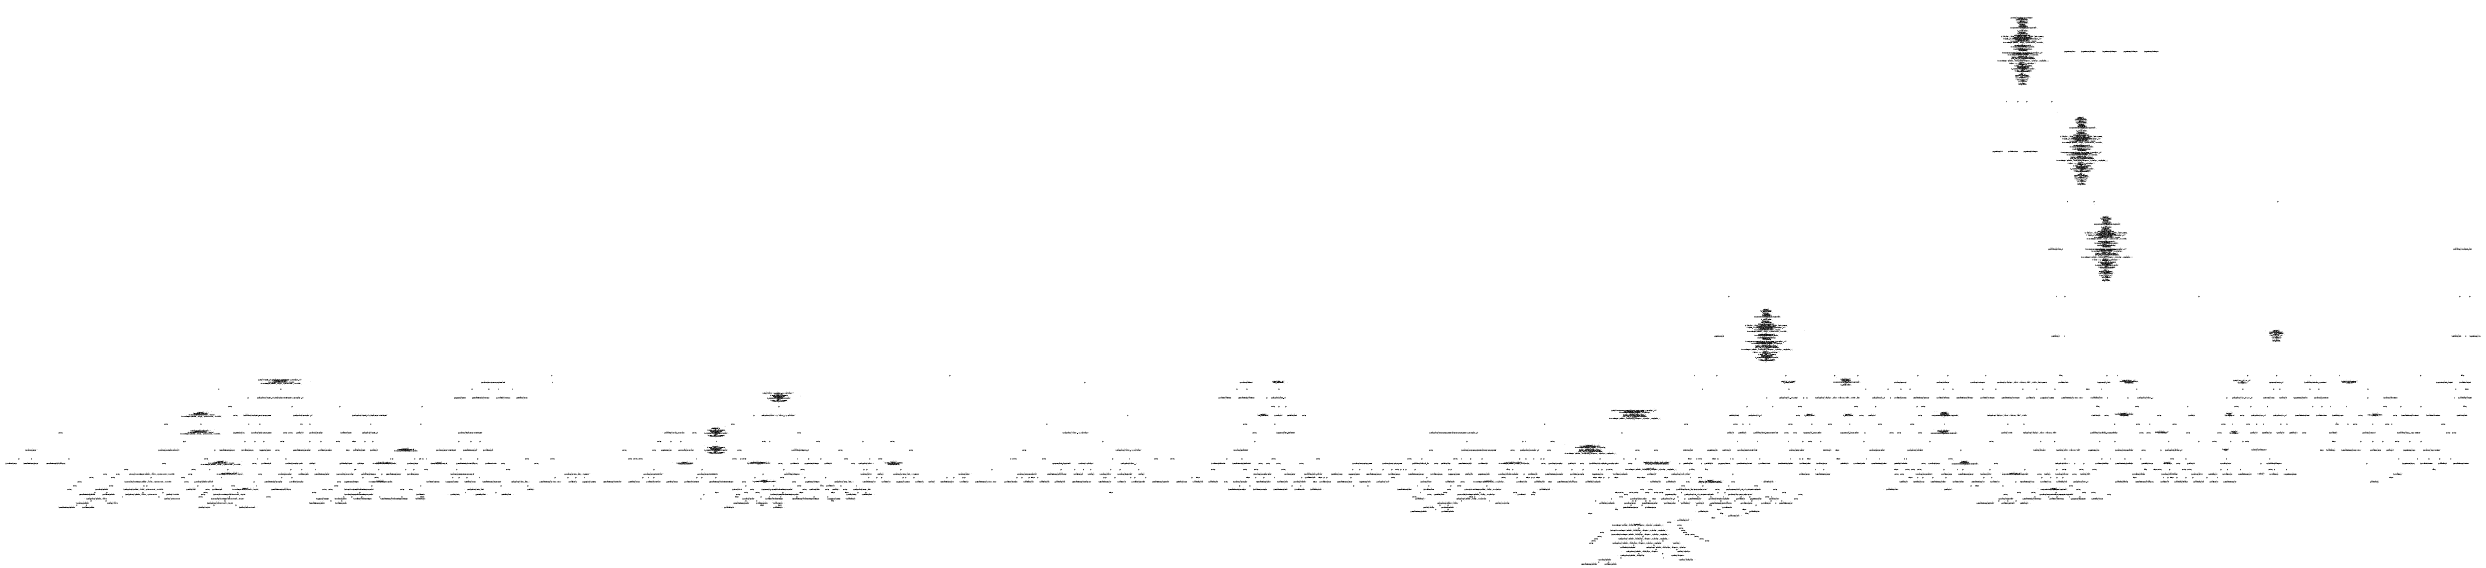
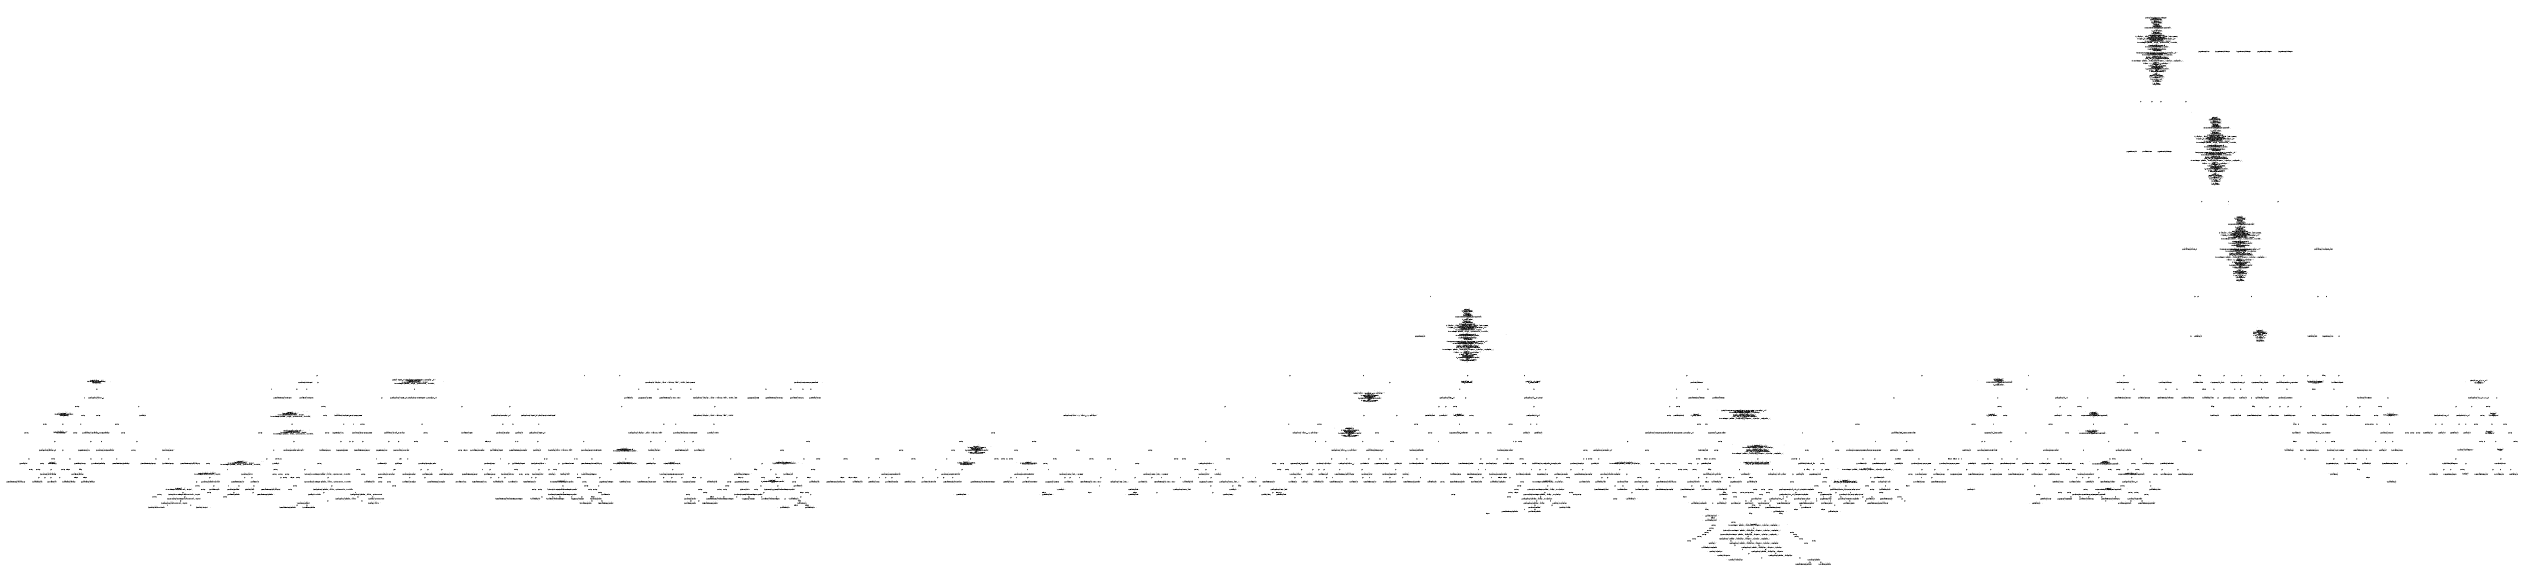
node "93:CtTypeReferenceImpl@Enumeration": removed
